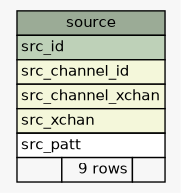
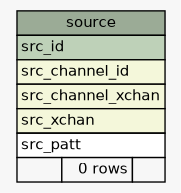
node "source": text "9 rows" -> "0 rows"
